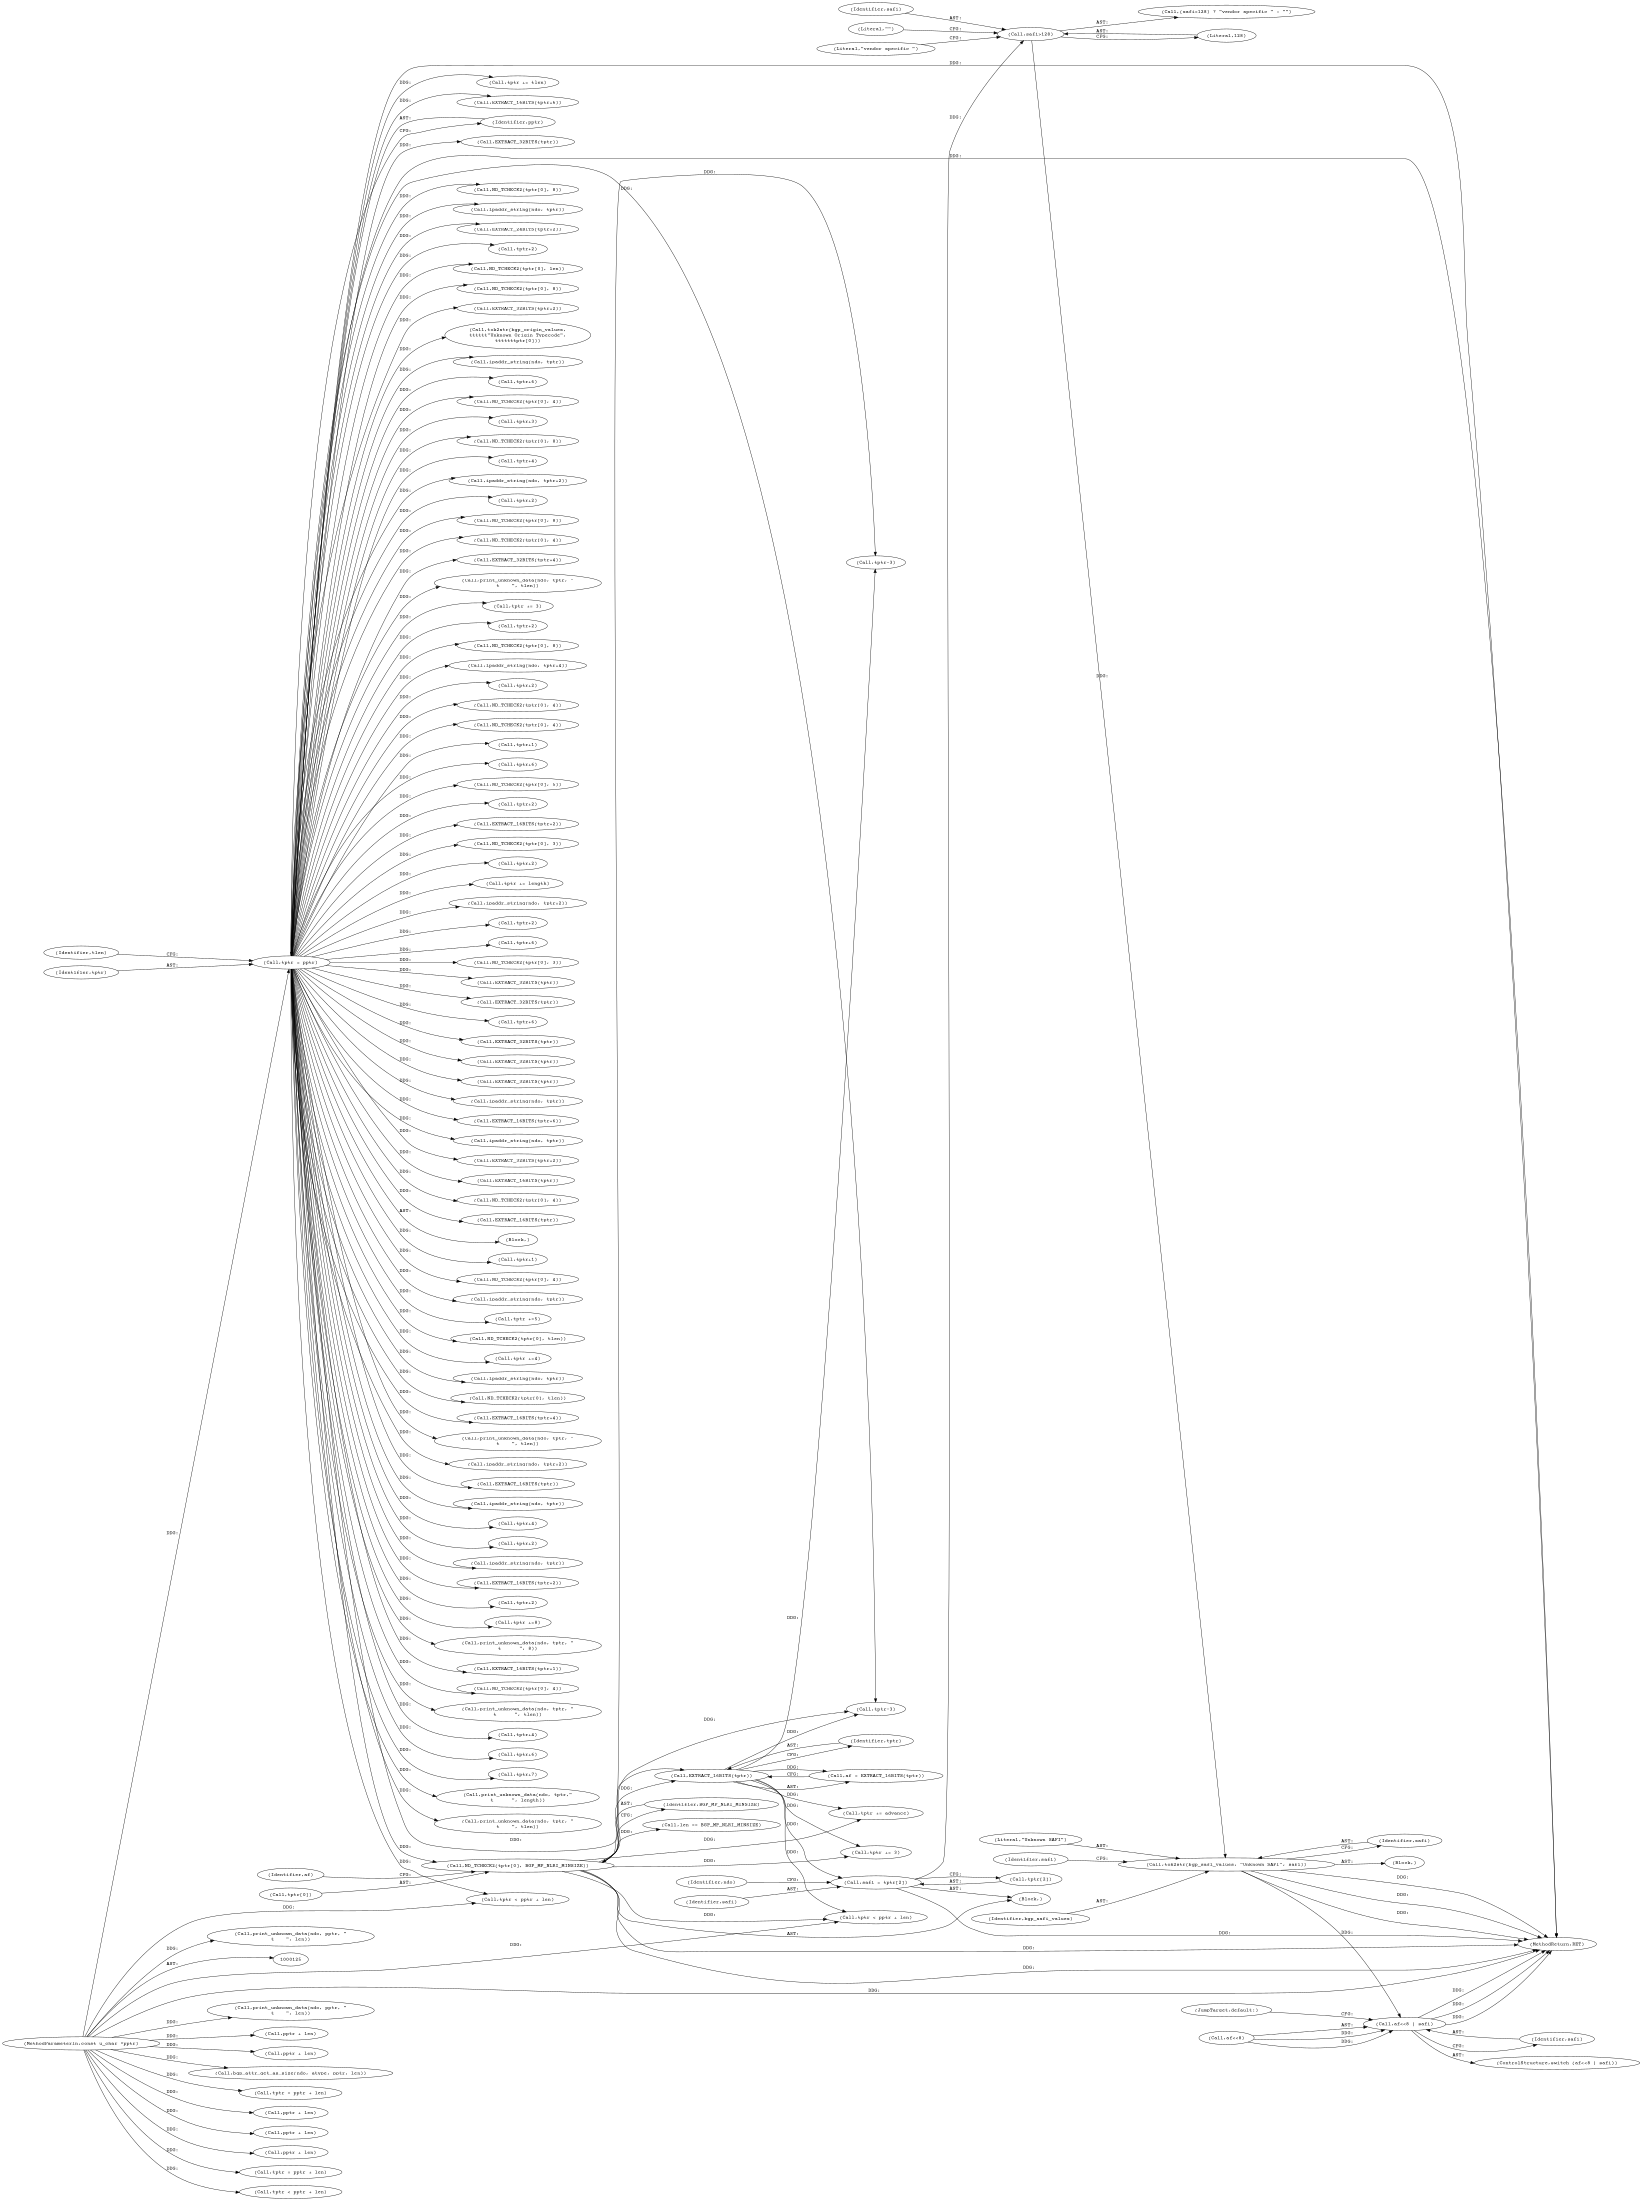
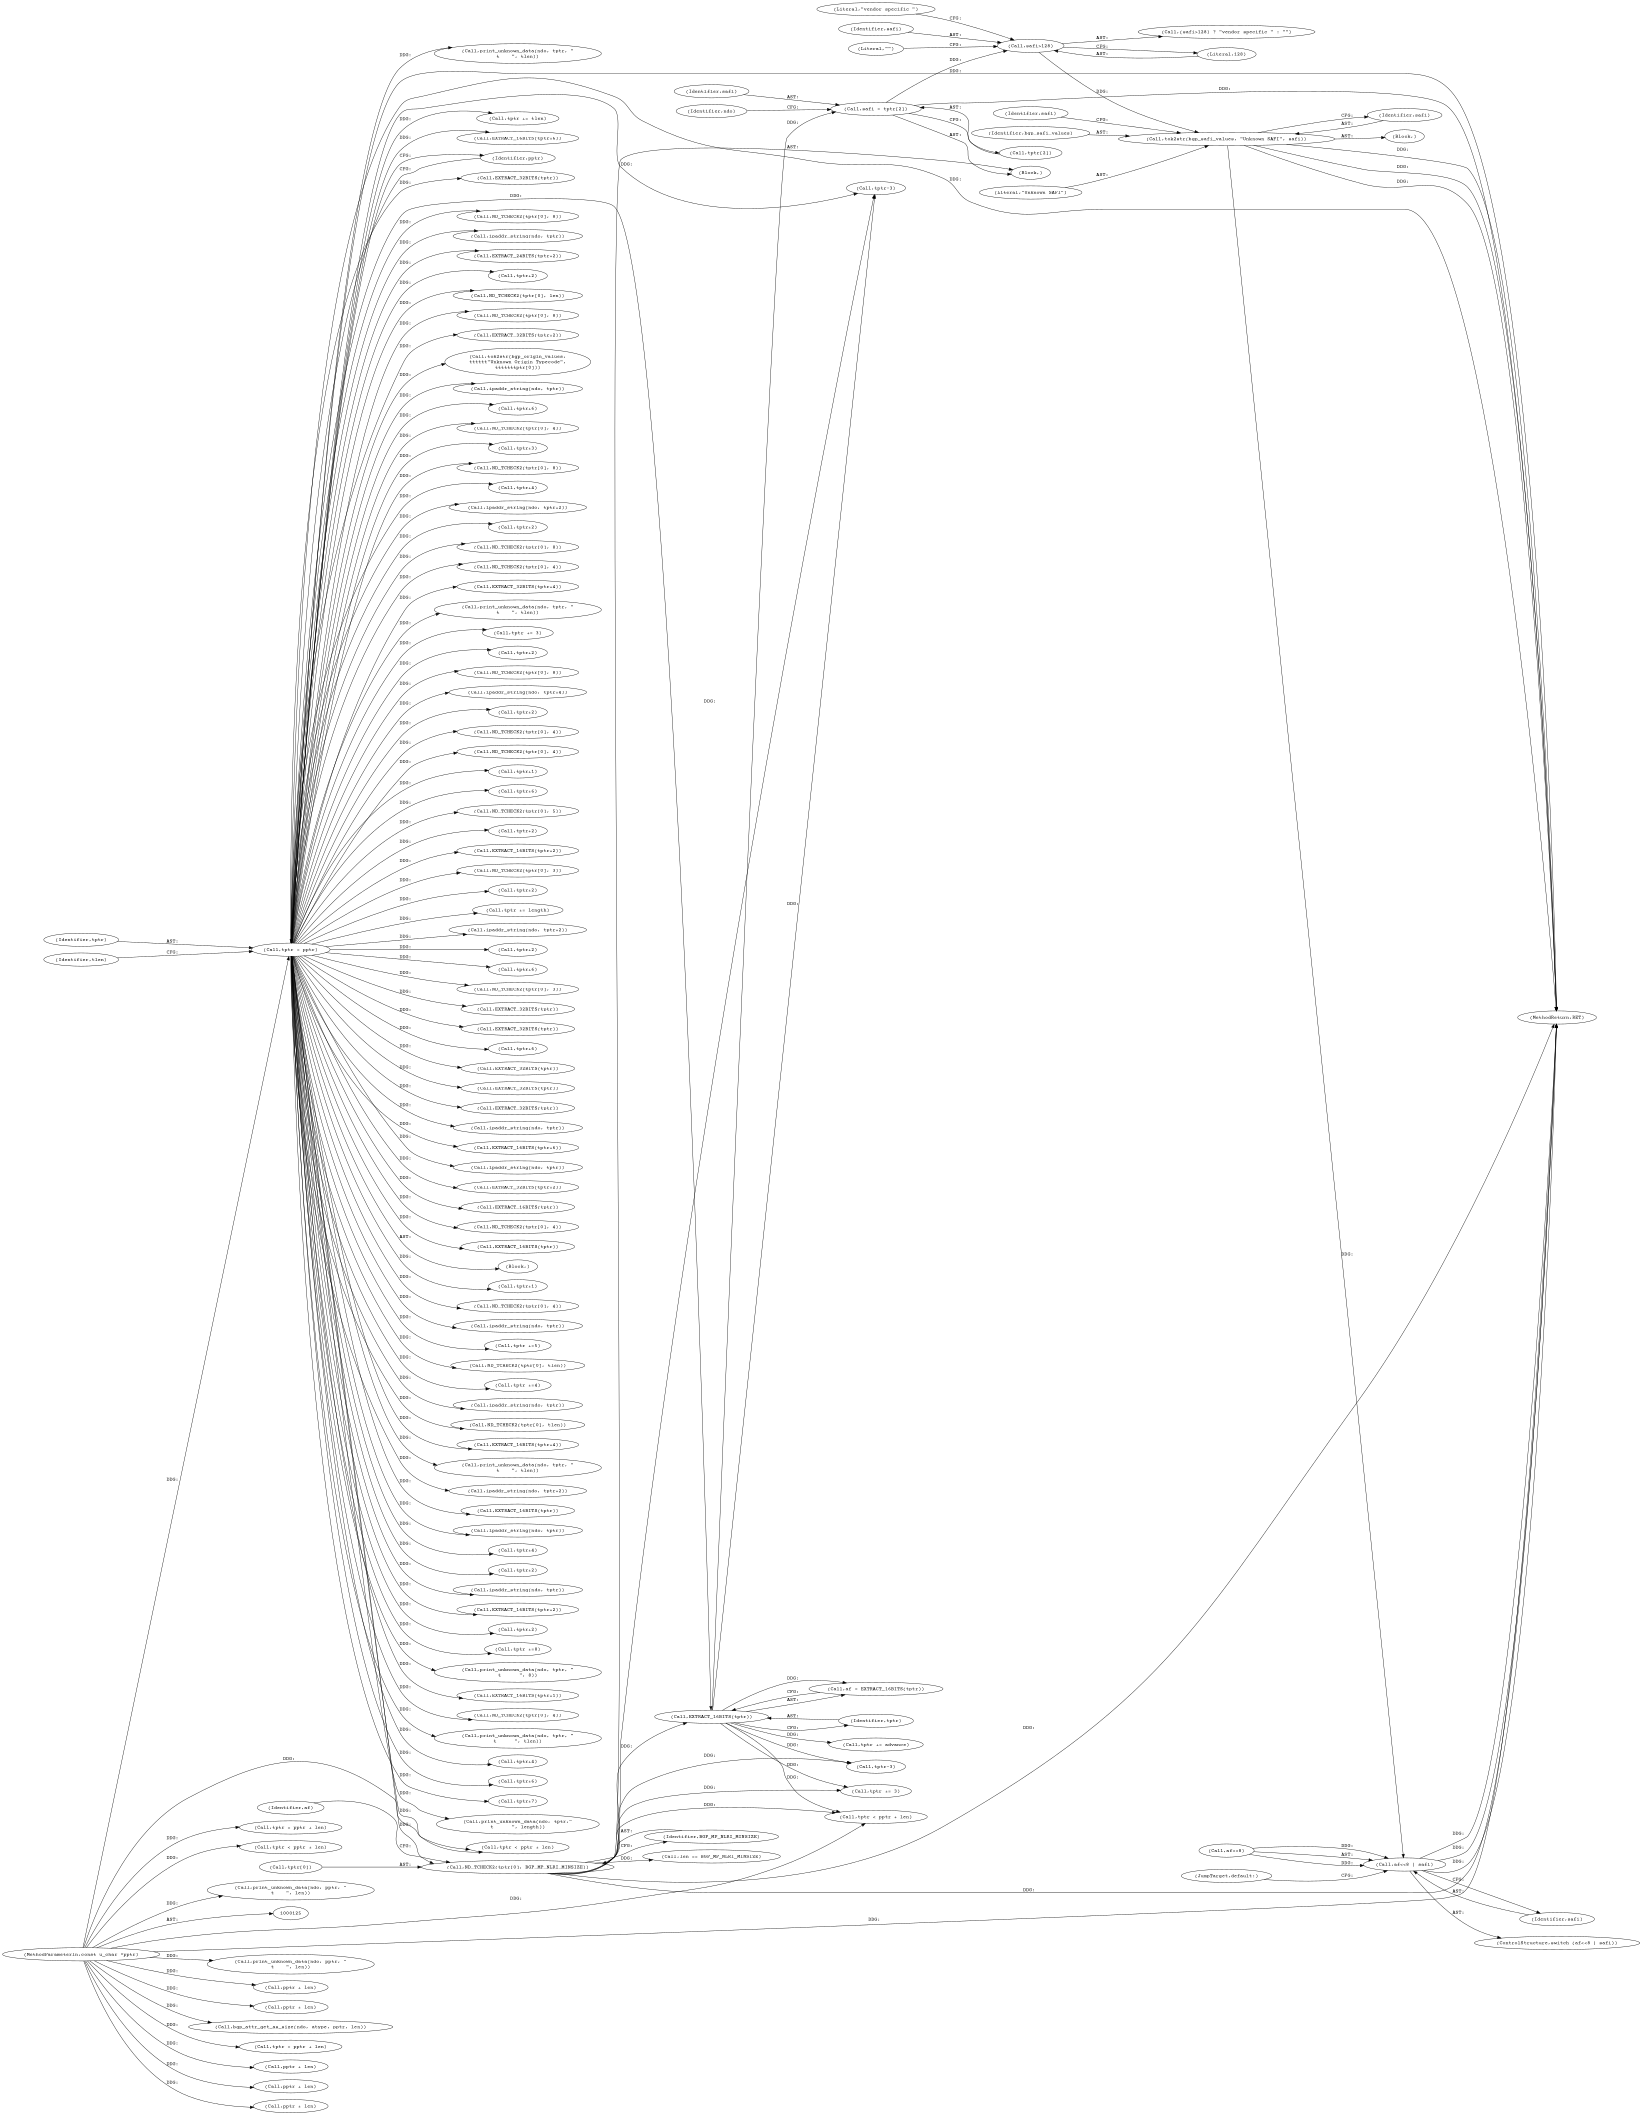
edge "(Identifier,pptr)" -> "(Call,tptr = pptr)": label "AST: " -> "CFG: "
edge "(Call,ND_TCHECK2(tptr[0], BGP_MP_NLRI_MINSIZE))" -> "(Call,tptr += advance)": removed, label "DDG:"
